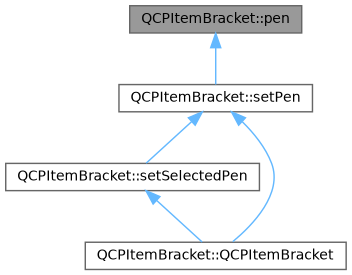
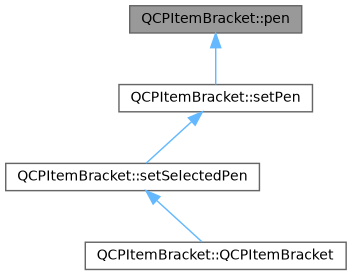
edge "QCPItemBracket::QCPItemBracket" -> "QCPItemBracket::setPen": removed
